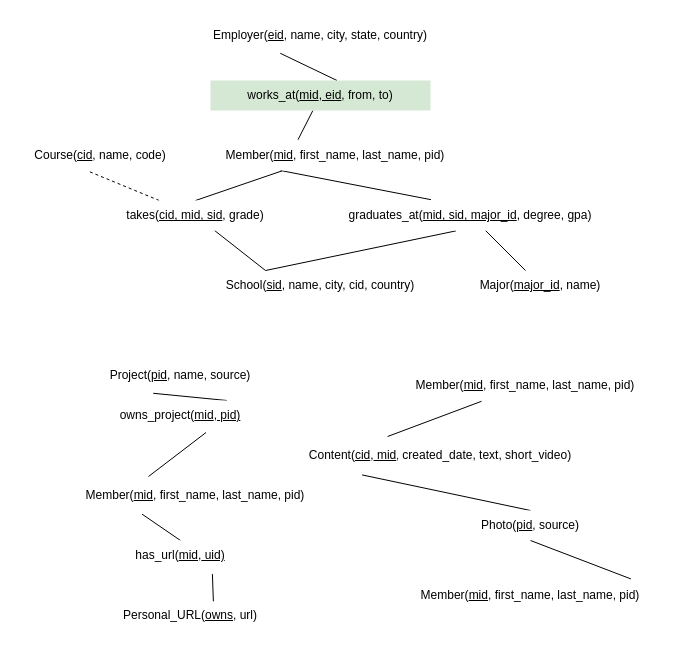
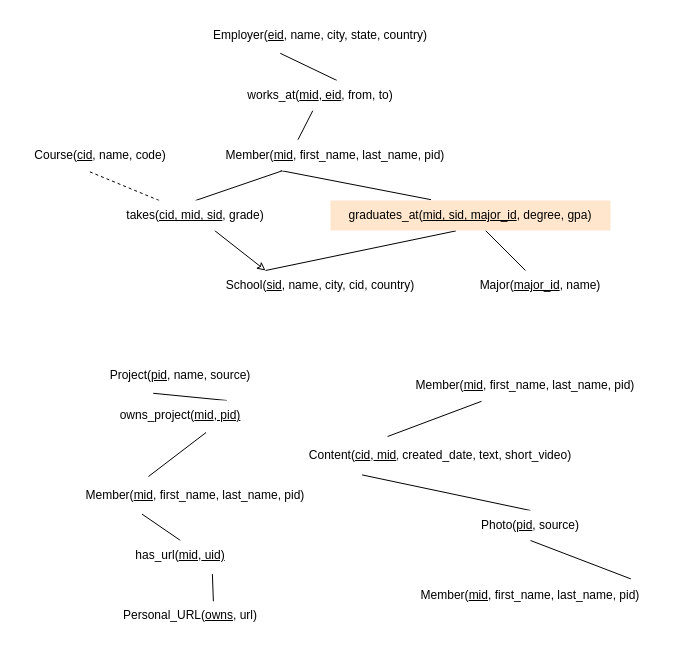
node "works_at(mid, eid, from, to)": fillcolor #d5e8d4 -> #ffffff
node "graduates_at(mid, sid, major_id, degree, gpa)": fillcolor #ffffff -> #ffe6cc
edge "takes(cid, mid, sid, grade)" -- "School(sid, name, city, cid, country)": arrowhead none -> classic
